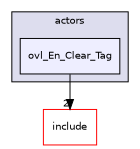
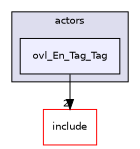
node "ovl_En_Clear_Tag": label "ovl_En_Clear_Tag" -> "ovl_En_Tag_Tag"
